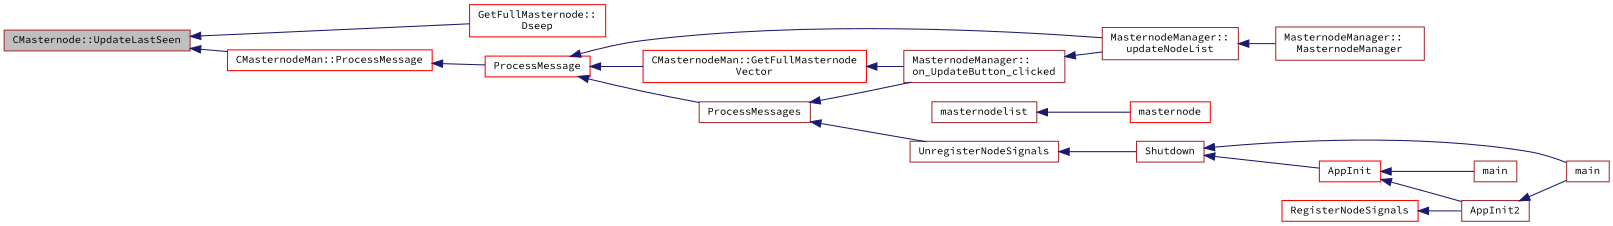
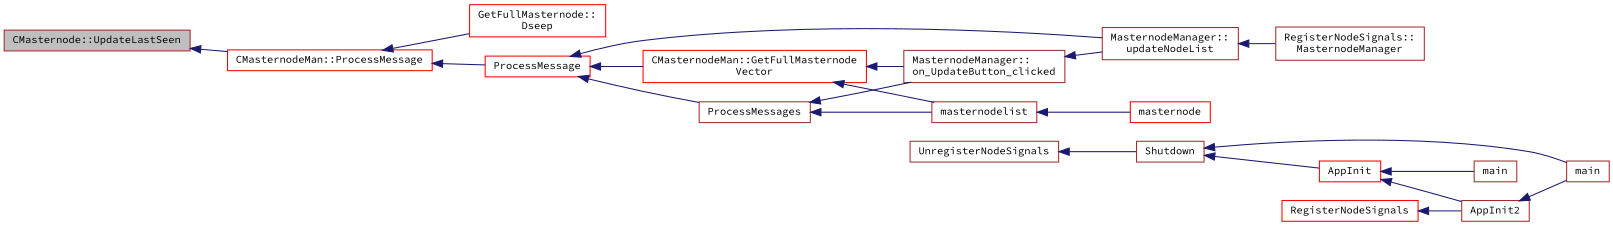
edge "GetFullMasternode:: Dseep" -> "CMasternode::UpdateLastSeen": now "GetFullMasternode:: Dseep" -> "CMasternodeMan::ProcessMessage"
node "MasternodeManager:: MasternodeManager": label "MasternodeManager:: MasternodeManager" -> "RegisterNodeSignals:: MasternodeManager"
edge "masternodelist" -> "CMasternodeMan::GetFullMasternode Vector": added
edge "UnregisterNodeSignals" -> "ProcessMessages": now "masternodelist" -> "ProcessMessages"
